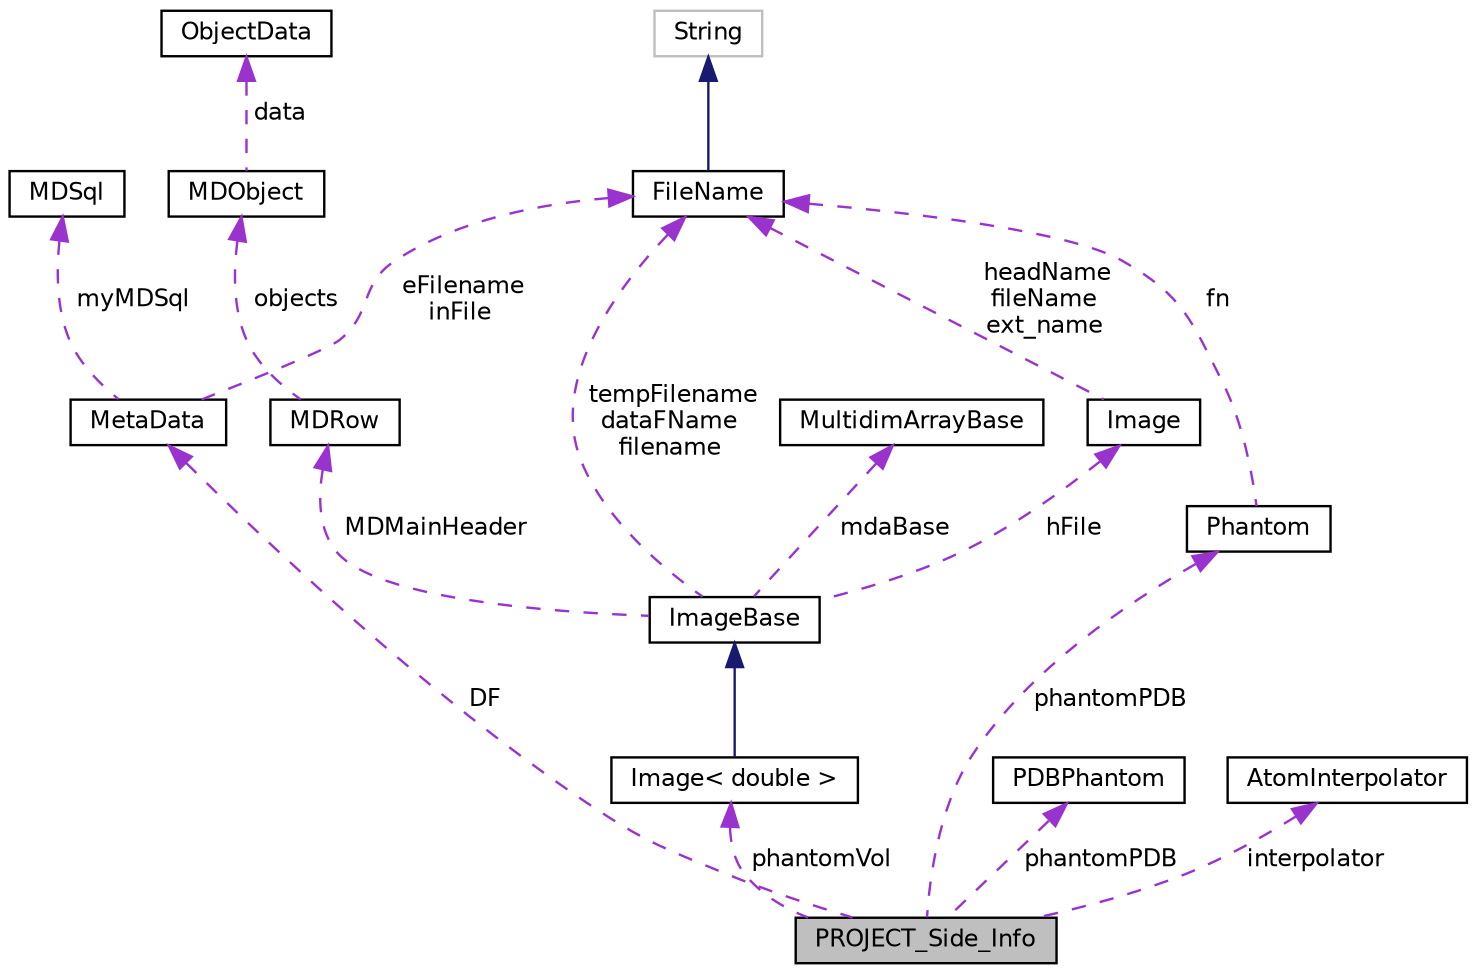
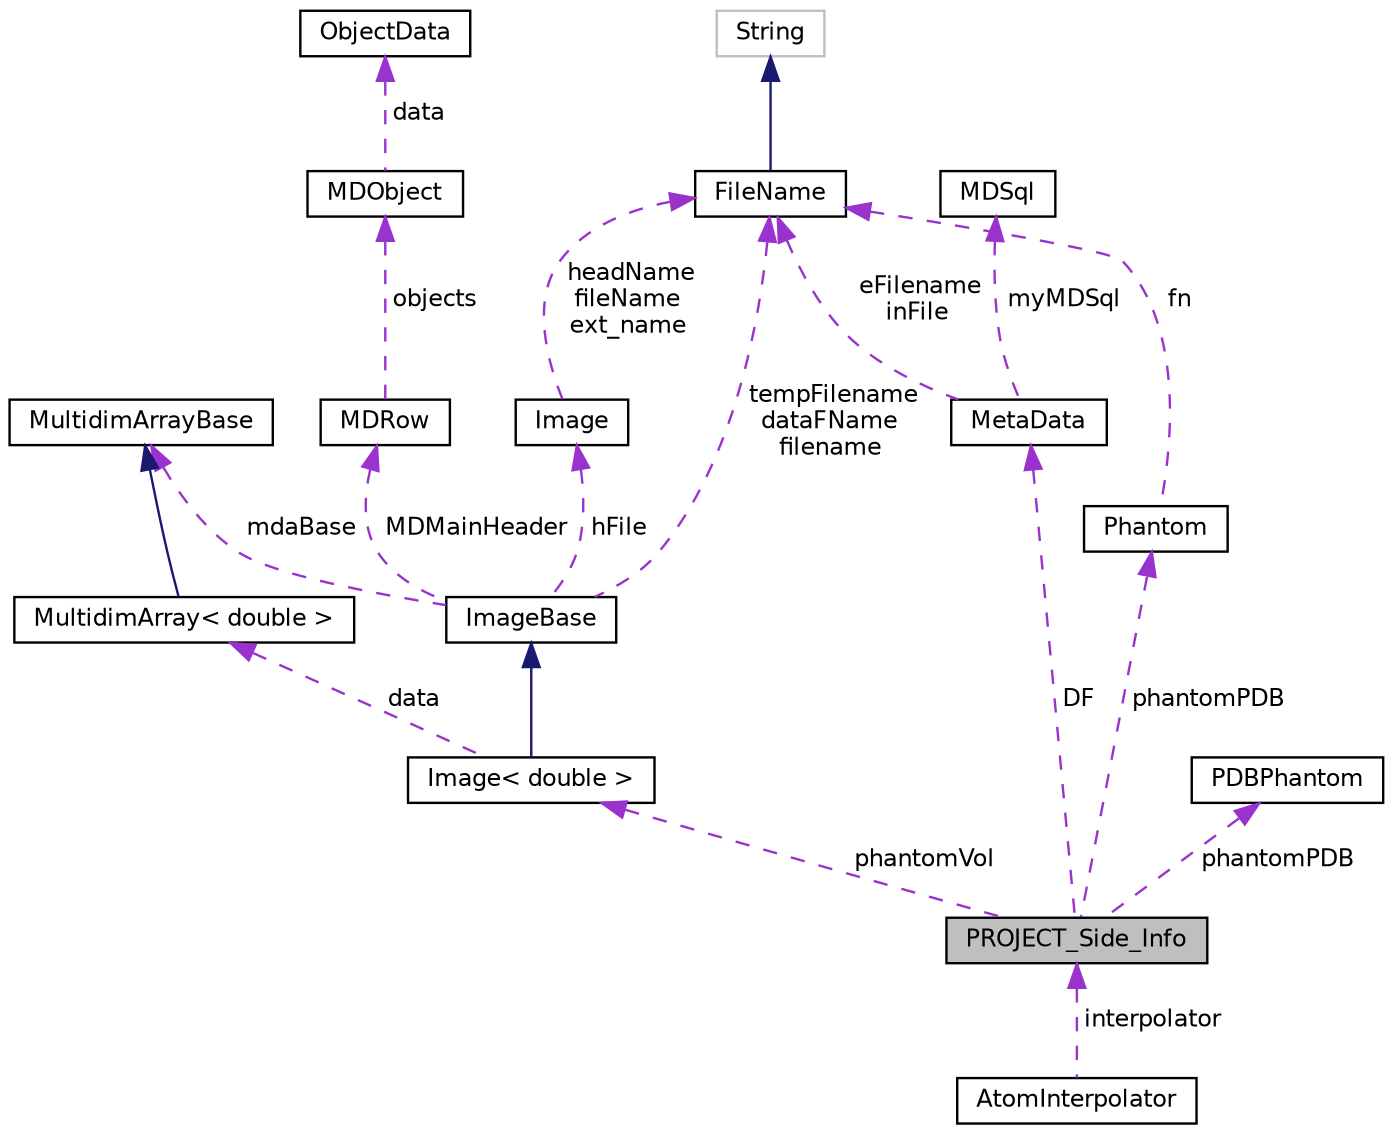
node "MultidimArray< double >": added
edge "PROJECT_Side_Info" -> "AtomInterpolator": reversed
